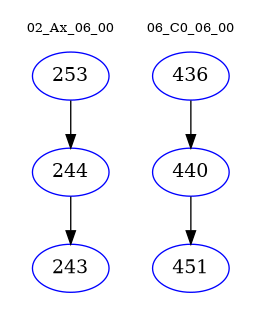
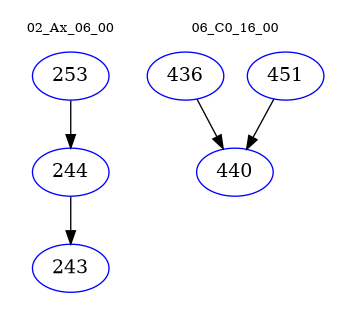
cluster "06_C0_06_00": label "06_C0_06_00" -> "06_C0_16_00"
edge "440" -> "451": reversed
